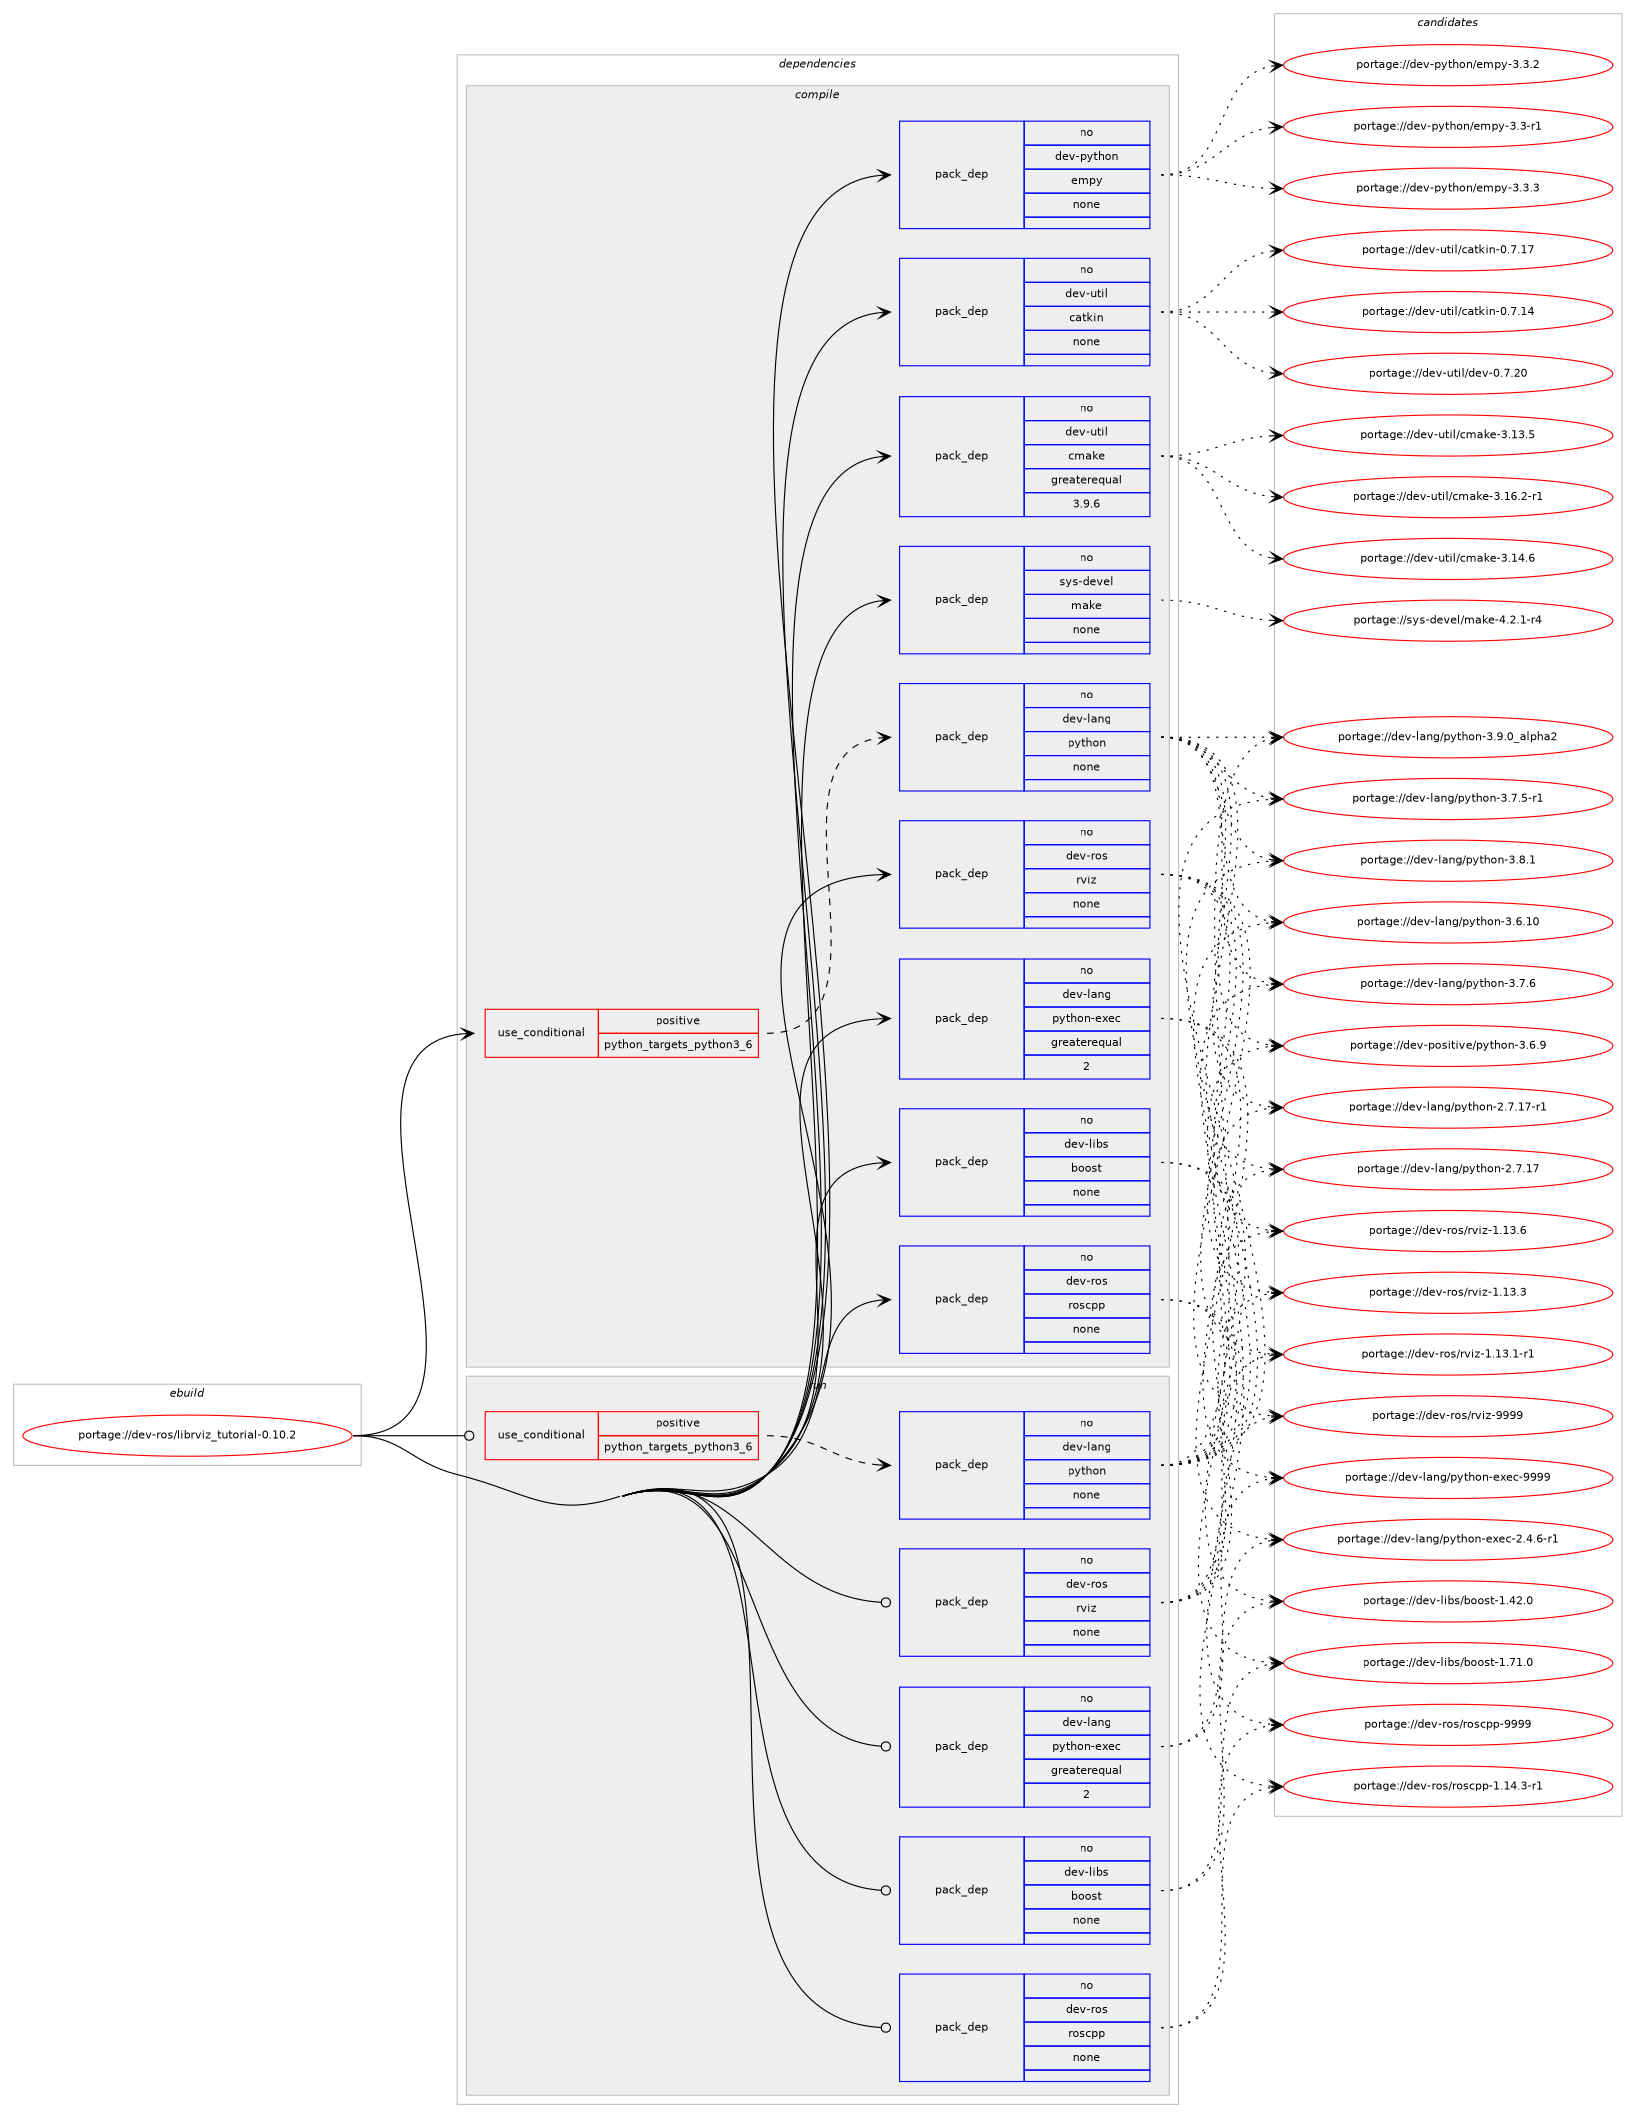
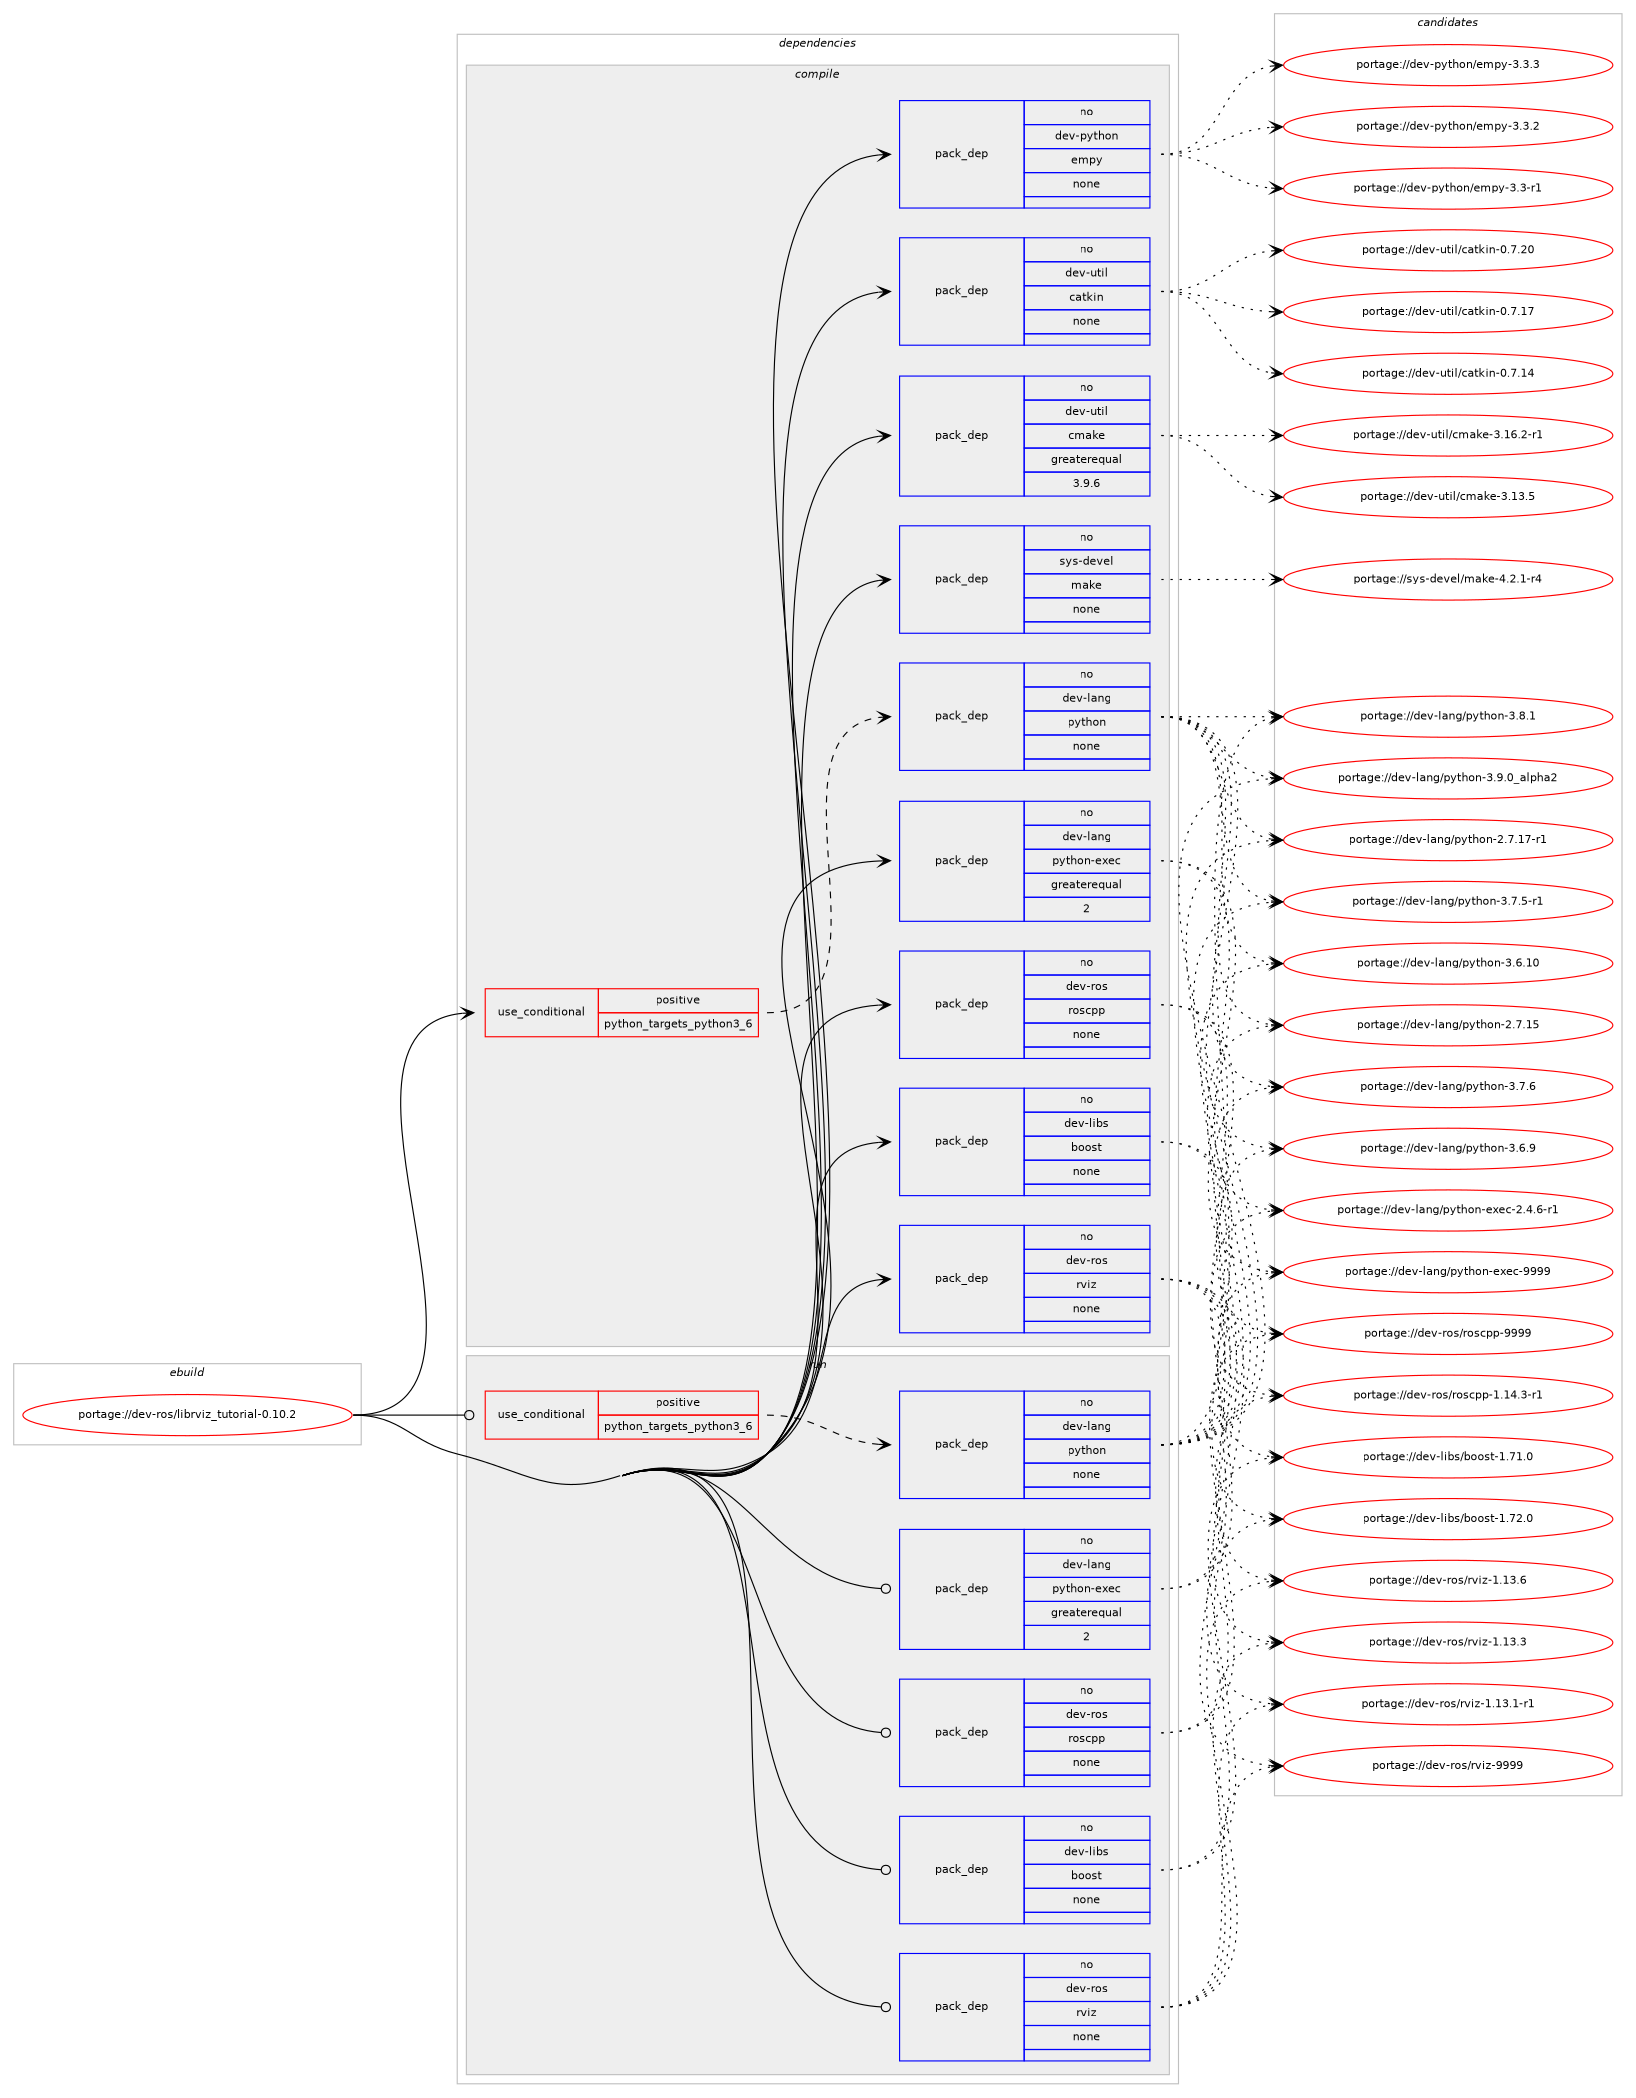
node "portage://dev-util/dev-0.7.20": label "portage://dev-util/dev-0.7.20" -> "portage://dev-util/catkin-0.7.20"
node "portage://dev-util/cmake-3.14.6": removed
node "portage://dev-positive/python-3.6.9": label "portage://dev-positive/python-3.6.9" -> "portage://dev-lang/python-3.6.9"
node "portage://dev-lang/python-2.7.17": label "portage://dev-lang/python-2.7.17" -> "portage://dev-lang/python-2.7.15"
node "portage://dev-libs/boost-1.42.0": label "portage://dev-libs/boost-1.42.0" -> "portage://dev-libs/boost-1.72.0"
